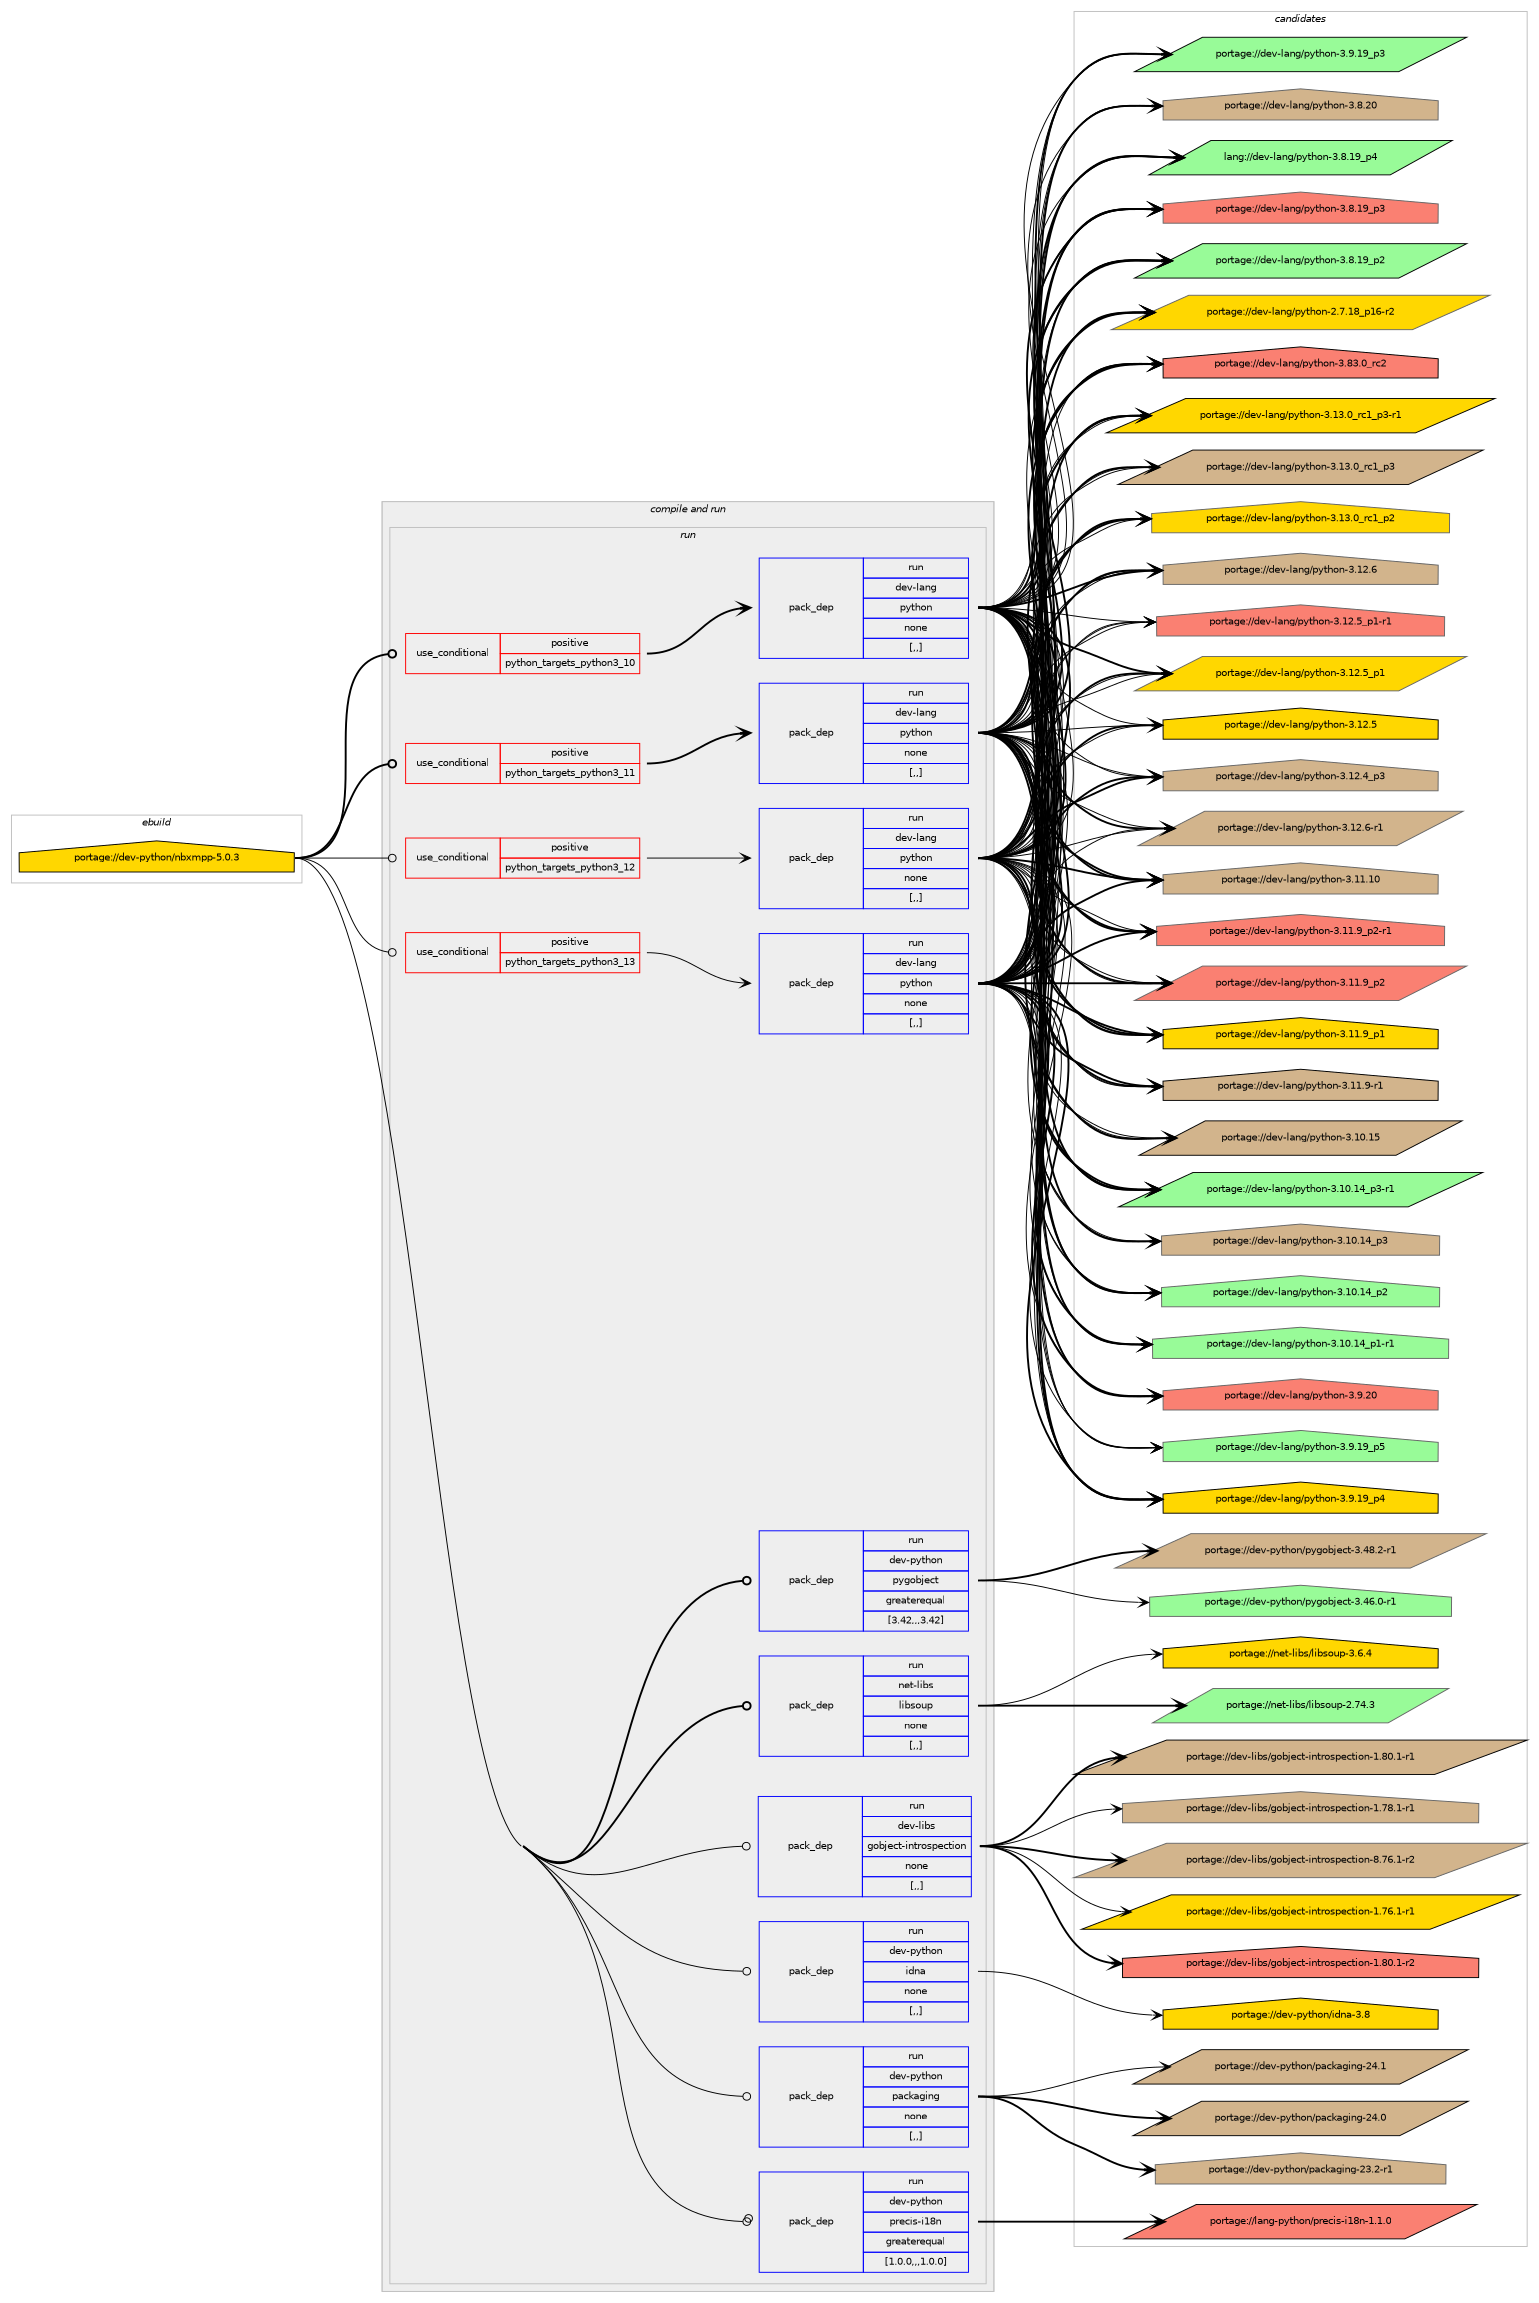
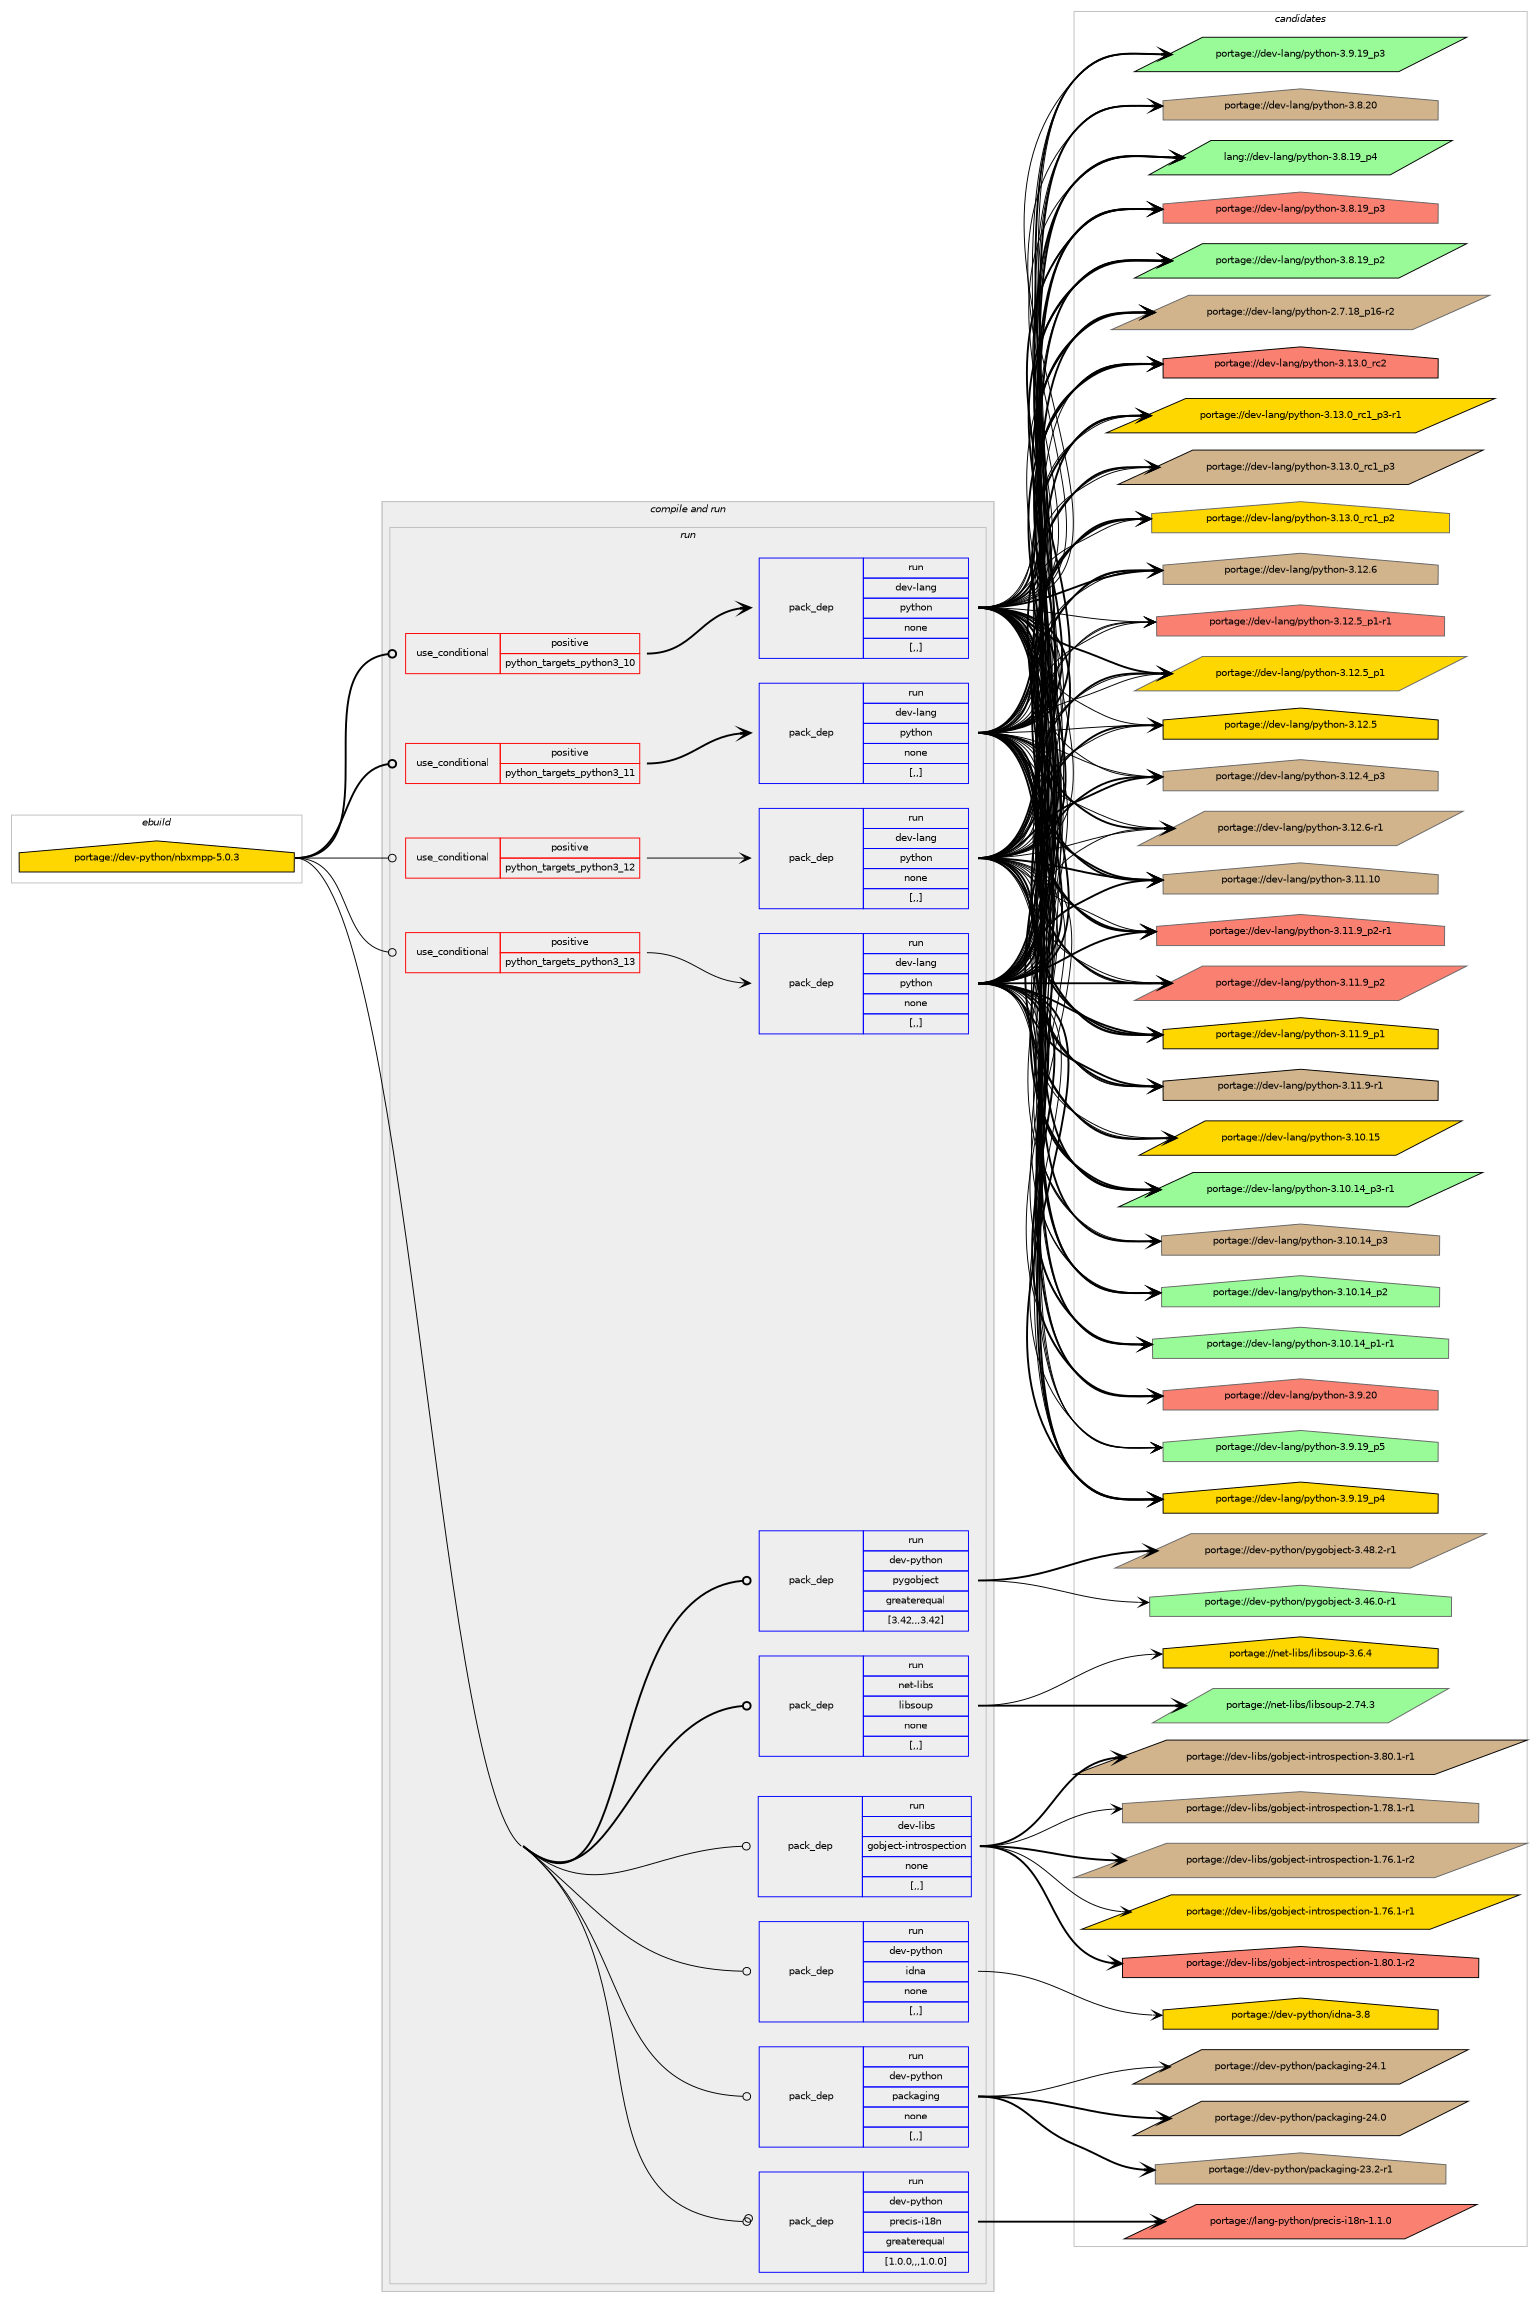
node "portage://dev-lang/python-2.7.18_p16-r2": fillcolor gold -> tan
node "portage://dev-lang/python-3.83.0_rc2": label "portage://dev-lang/python-3.83.0_rc2" -> "portage://dev-lang/python-3.13.0_rc2"
node "portage://dev-lang/python-3.10.15": fillcolor tan -> gold
node "portage://dev-libs/gobject-introspection-1.80.1-r1": label "portage://dev-libs/gobject-introspection-1.80.1-r1" -> "portage://dev-libs/gobject-introspection-3.80.1-r1"
node "portage://dev-libs/gobject-introspection-8.76.1-r2": label "portage://dev-libs/gobject-introspection-8.76.1-r2" -> "portage://dev-libs/gobject-introspection-1.76.1-r2"
